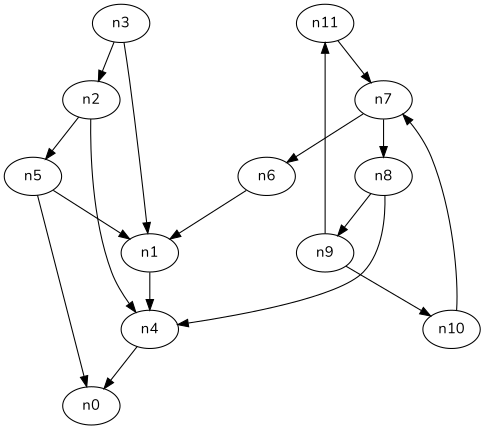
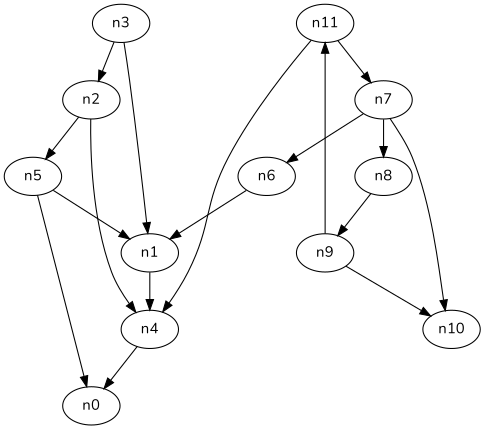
edge "n10" -> "n7": reversed
edge "n8" -> "n4": now "n11" -> "n4"
